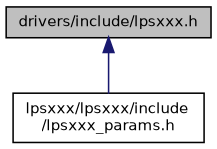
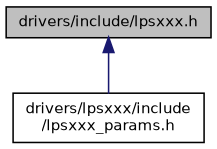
node "lpsxxx/lpsxxx/include /lpsxxx_params.h": label "lpsxxx/lpsxxx/include /lpsxxx_params.h" -> "drivers/lpsxxx/include /lpsxxx_params.h"
